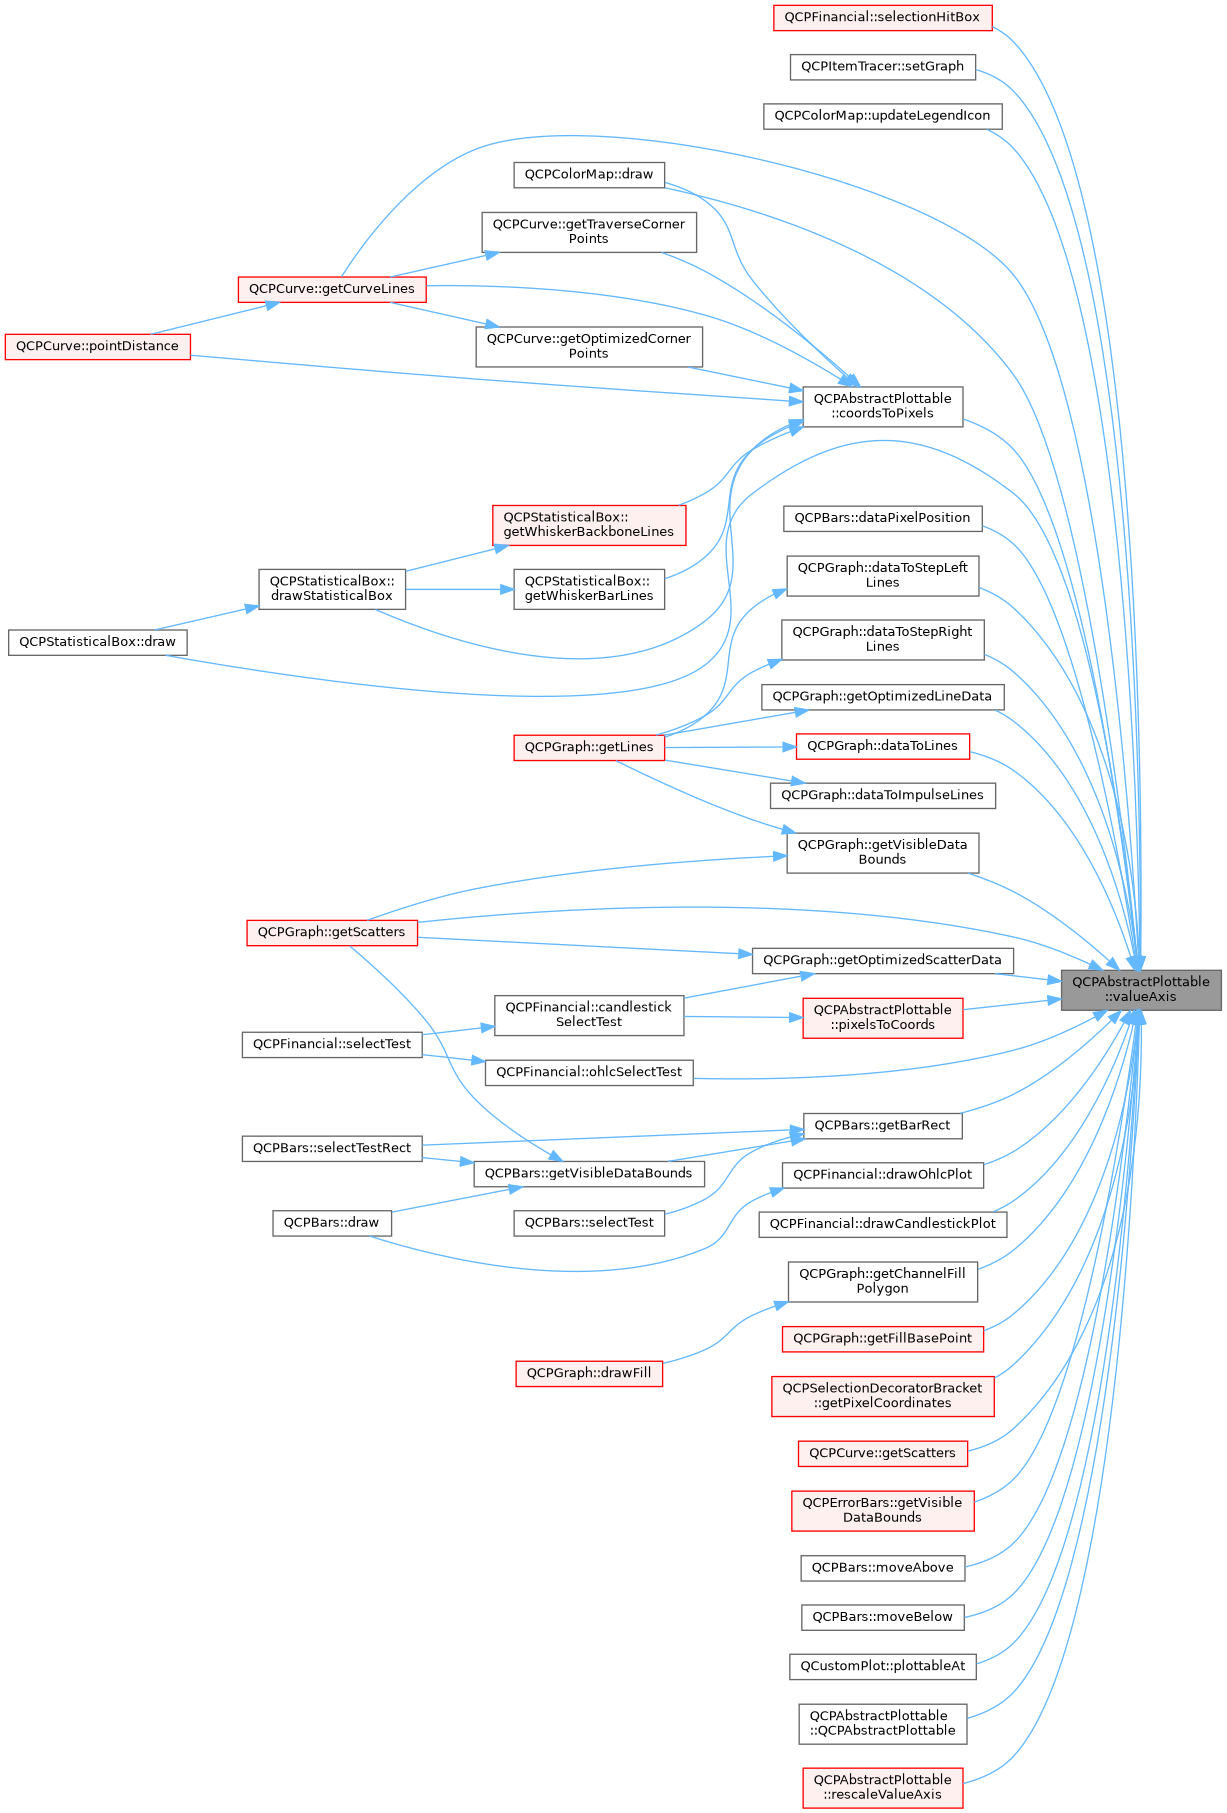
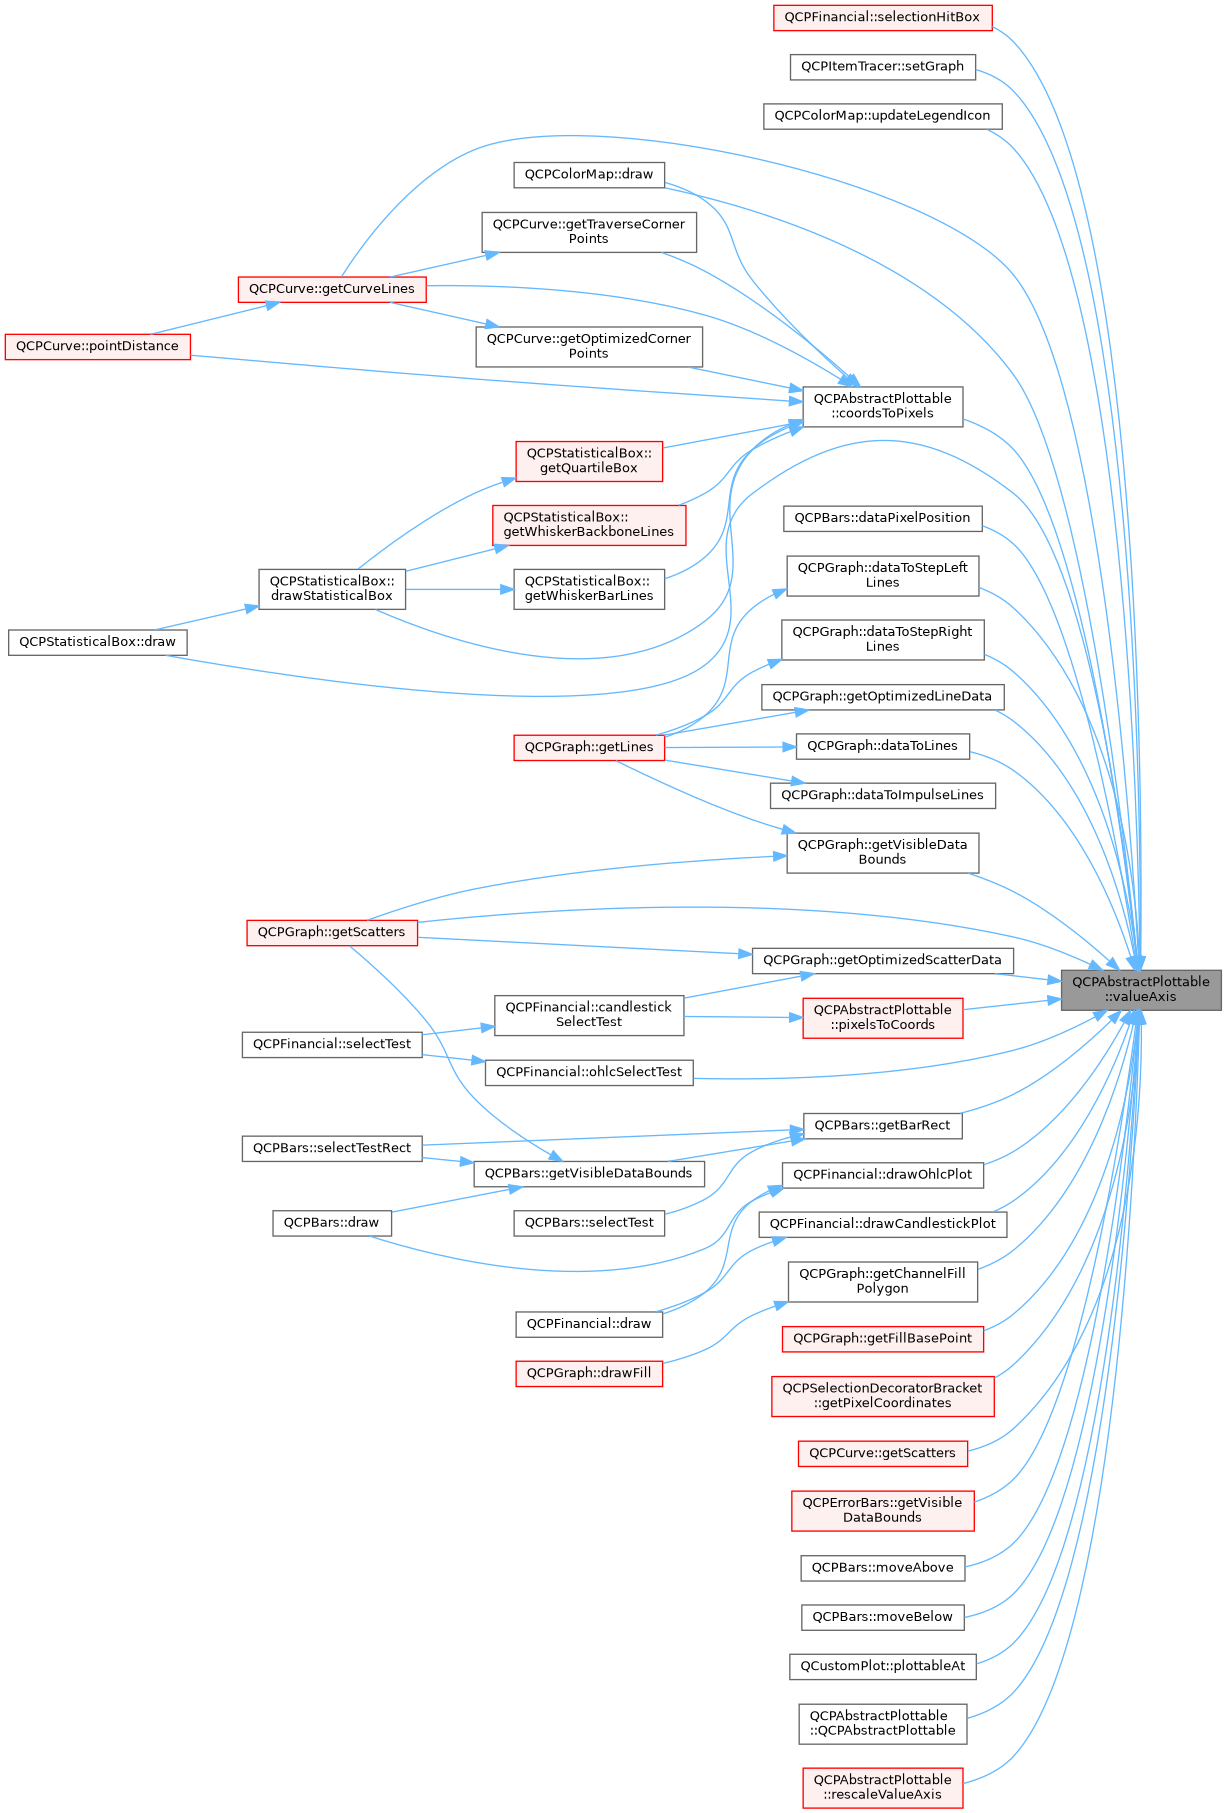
node "QCPStatisticalBox:: getQuartileBox": added
node "QCPGraph::dataToLines": color red -> grey40
node "QCPFinancial::draw": added
